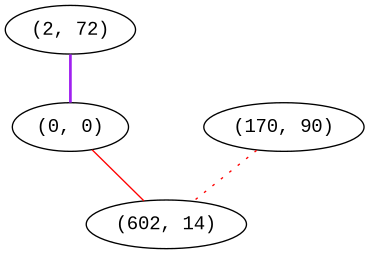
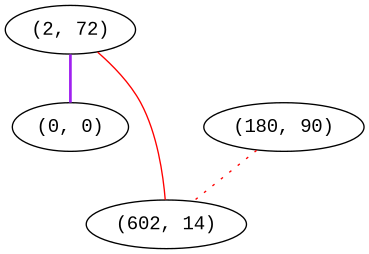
node "(170, 90)": label "(170, 90)" -> "(180, 90)"
edge "(0, 0)" -- "(602, 14)": now "(2, 72)" -- "(602, 14)"
